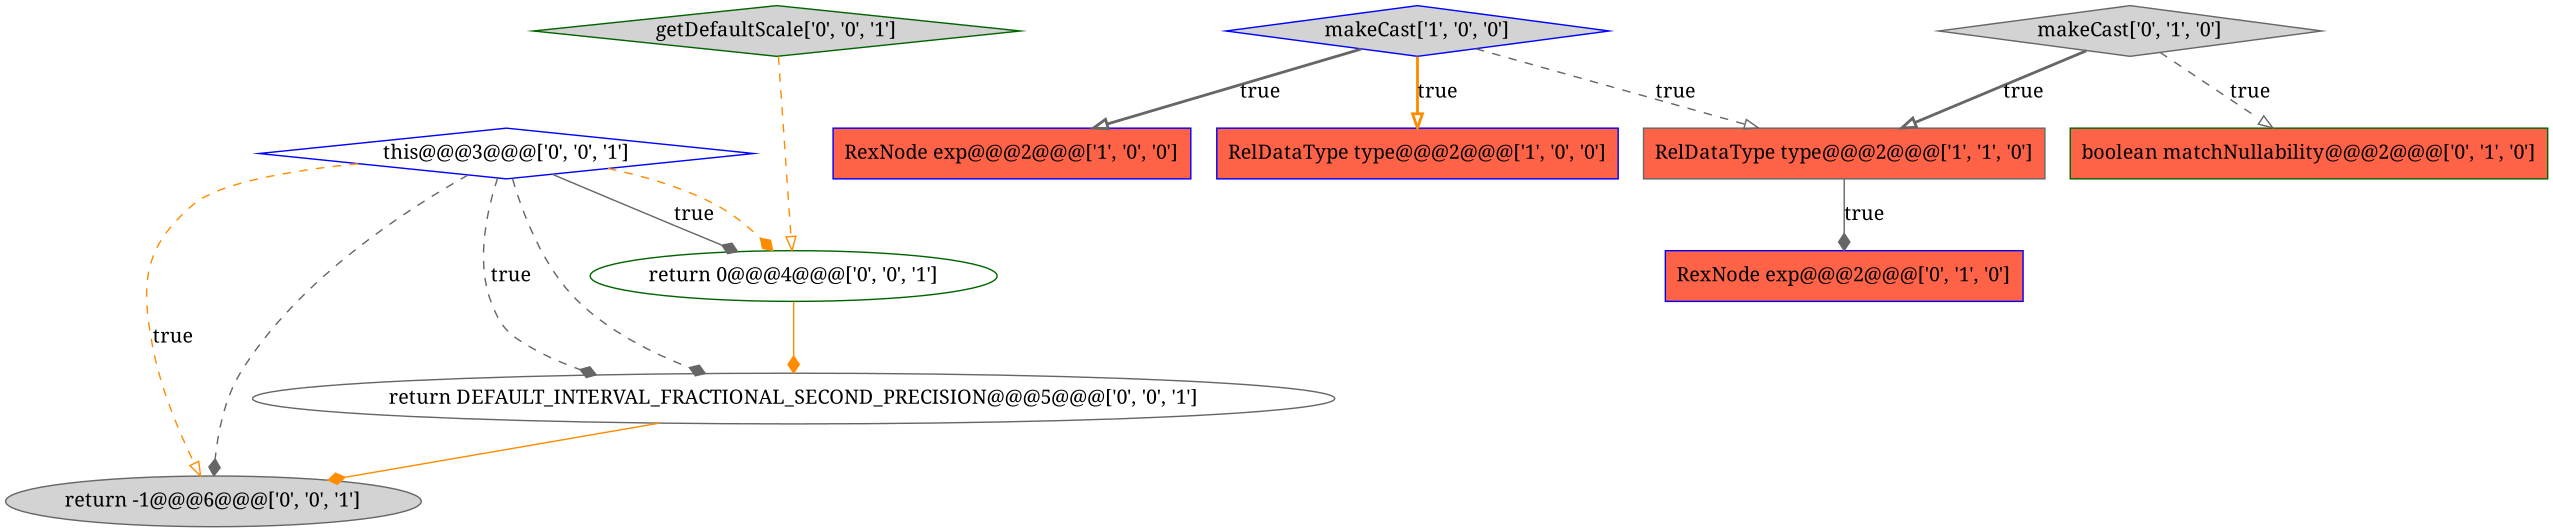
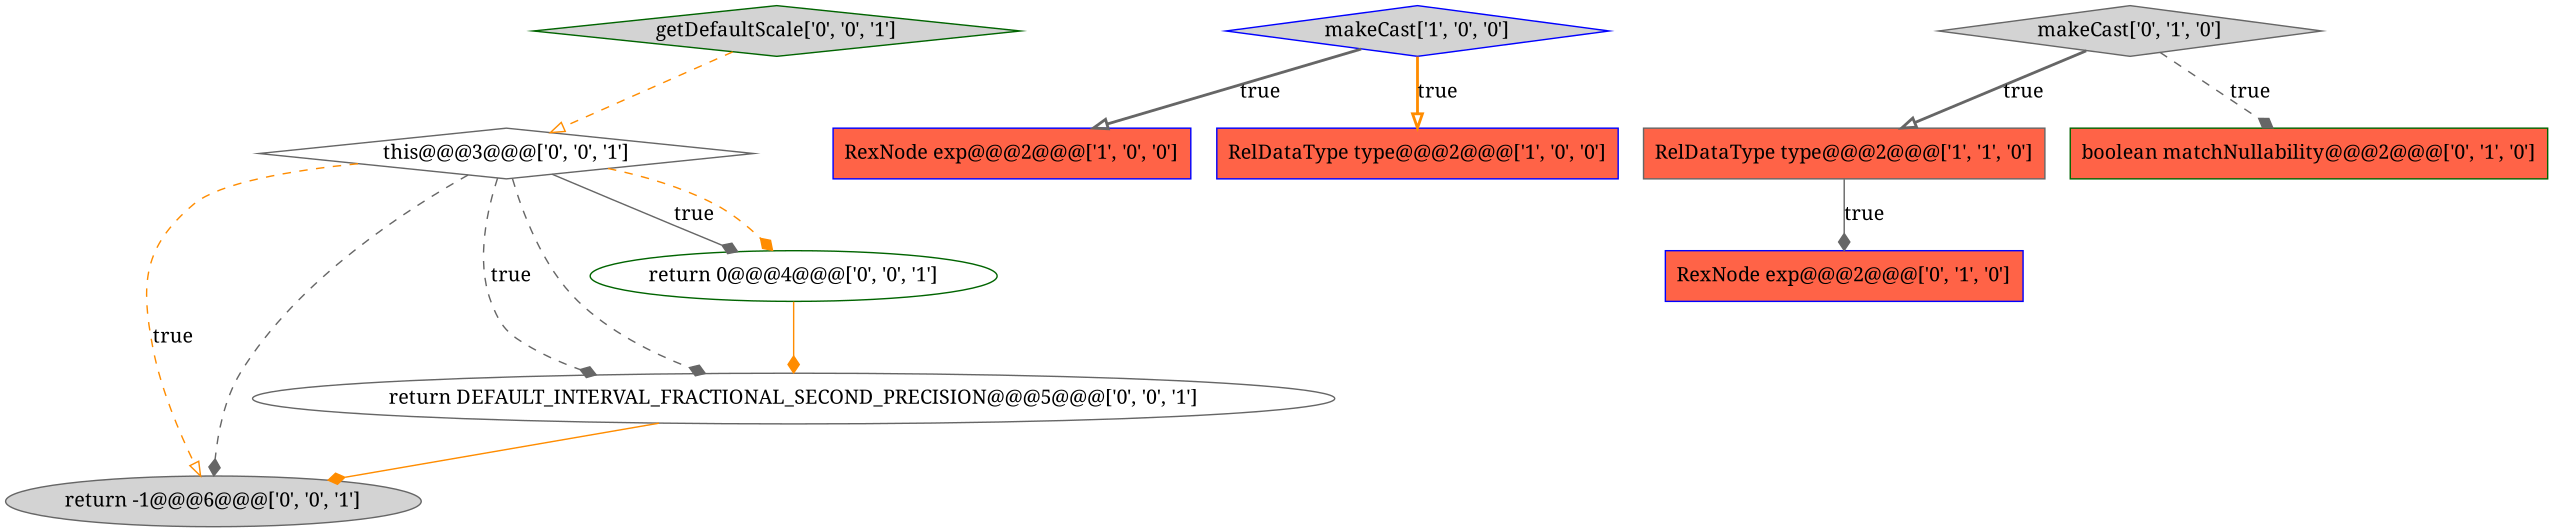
edge "makeCast['0', '1', '0']" -> "boolean matchNullability@@@2@@@['0', '1', '0']": arrowhead onormal -> diamond
edge "makeCast['1', '0', '0']" -> "RelDataType type@@@2@@@['1', '1', '0']": removed, label "true"
edge "getDefaultScale['0', '0', '1']" -> "return 0@@@4@@@['0', '0', '1']": now "getDefaultScale['0', '0', '1']" -> "this@@@3@@@['0', '0', '1']"
node "this@@@3@@@['0', '0', '1']": color blue -> gray40
